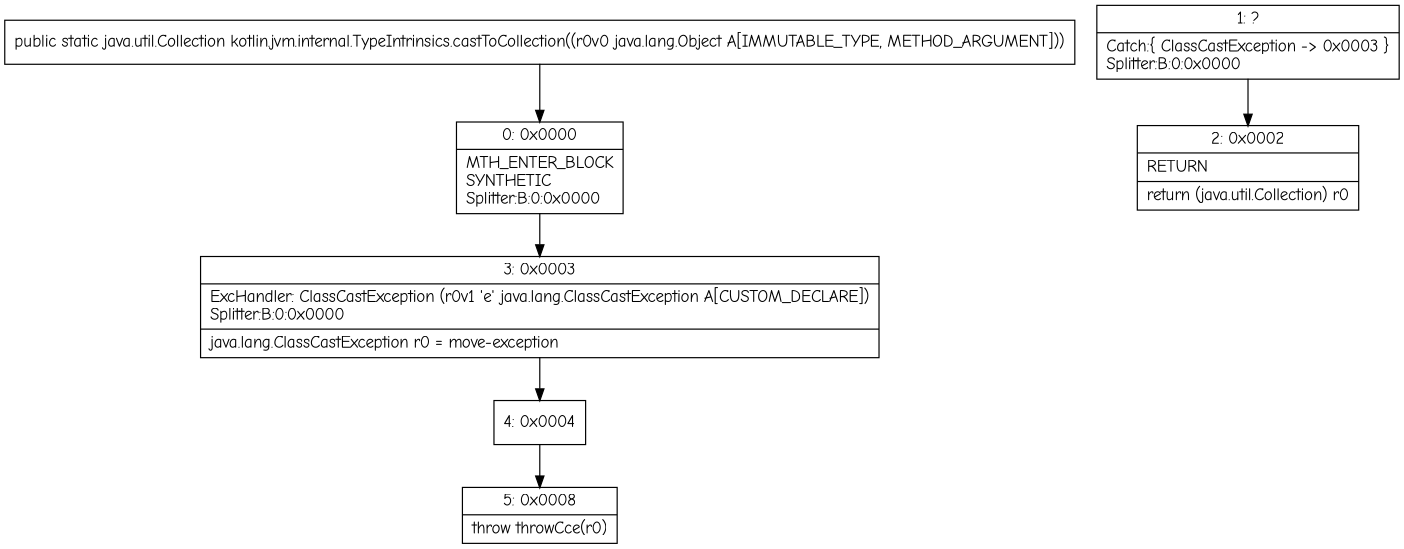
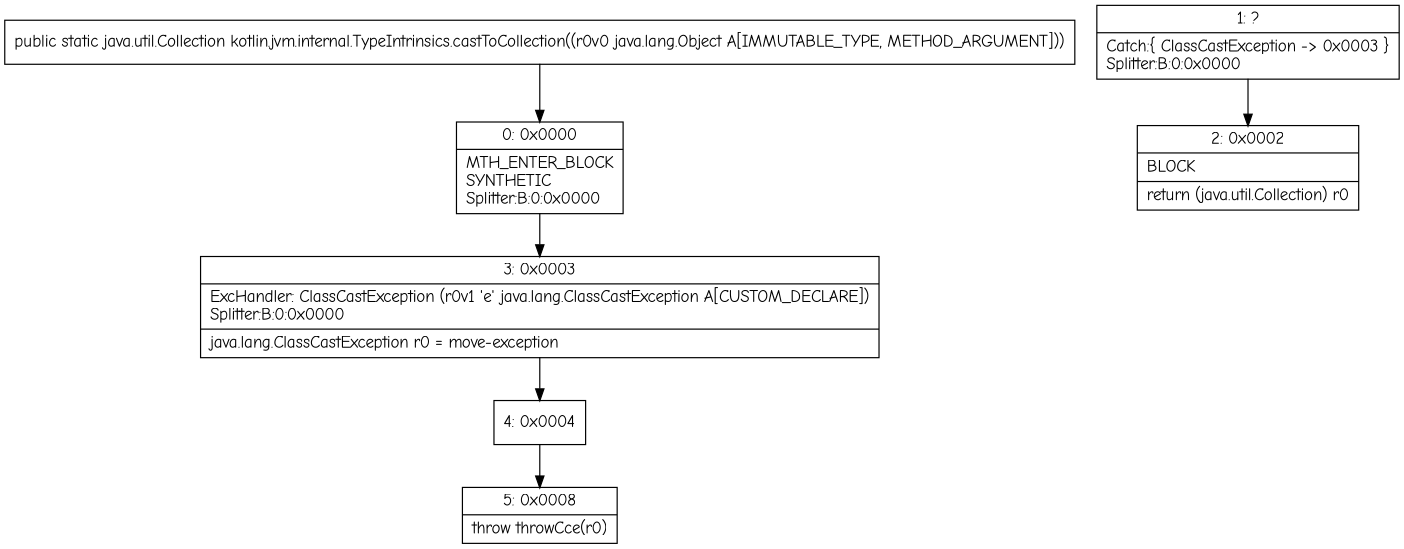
node "2: 0x0002": text "RETURN" -> "BLOCK"
